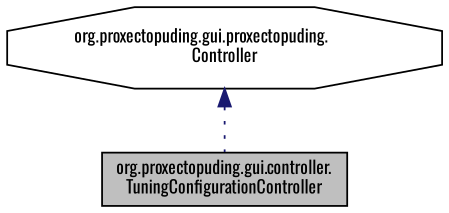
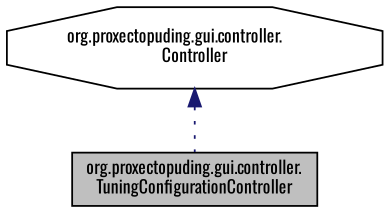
node "org.proxectopuding.gui.proxectopuding. Controller": label "org.proxectopuding.gui.proxectopuding. Controller" -> "org.proxectopuding.gui.controller. Controller"
